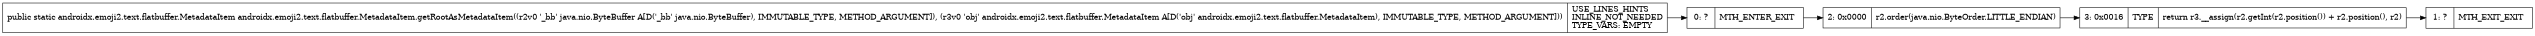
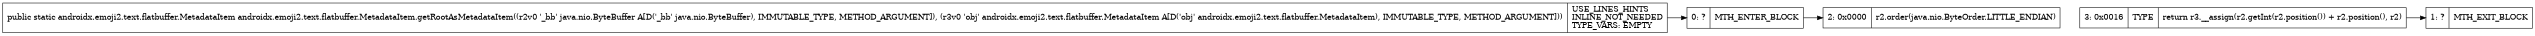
node "0: ?": text "MTH_ENTER_EXIT" -> "MTH_ENTER_BLOCK"
edge "2: 0x0000" -> "3: 0x0016": removed
node "1: ?": text "MTH_EXIT_EXIT" -> "MTH_EXIT_BLOCK"
